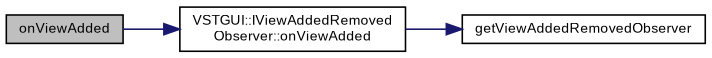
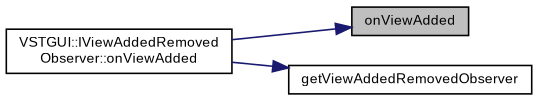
edge "onViewAdded" -> "VSTGUI::IViewAddedRemoved Observer::onViewAdded": reversed
